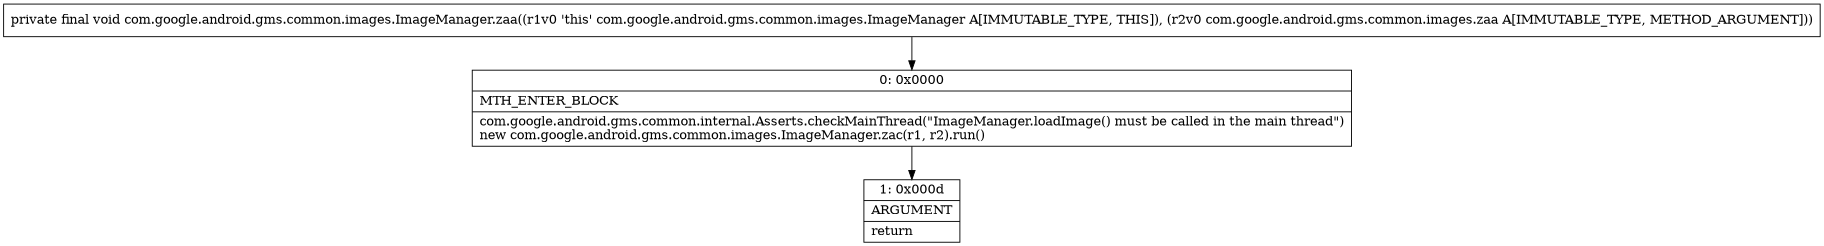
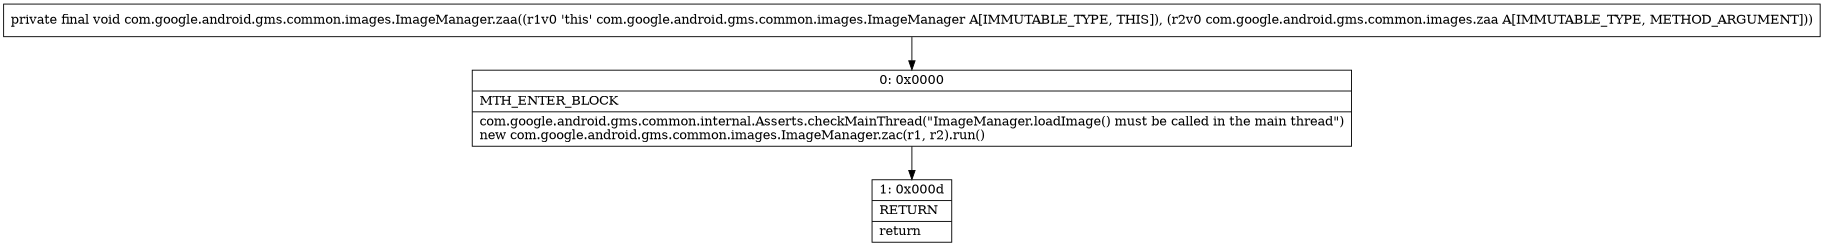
node "1: 0x000d": text "ARGUMENT" -> "RETURN"
